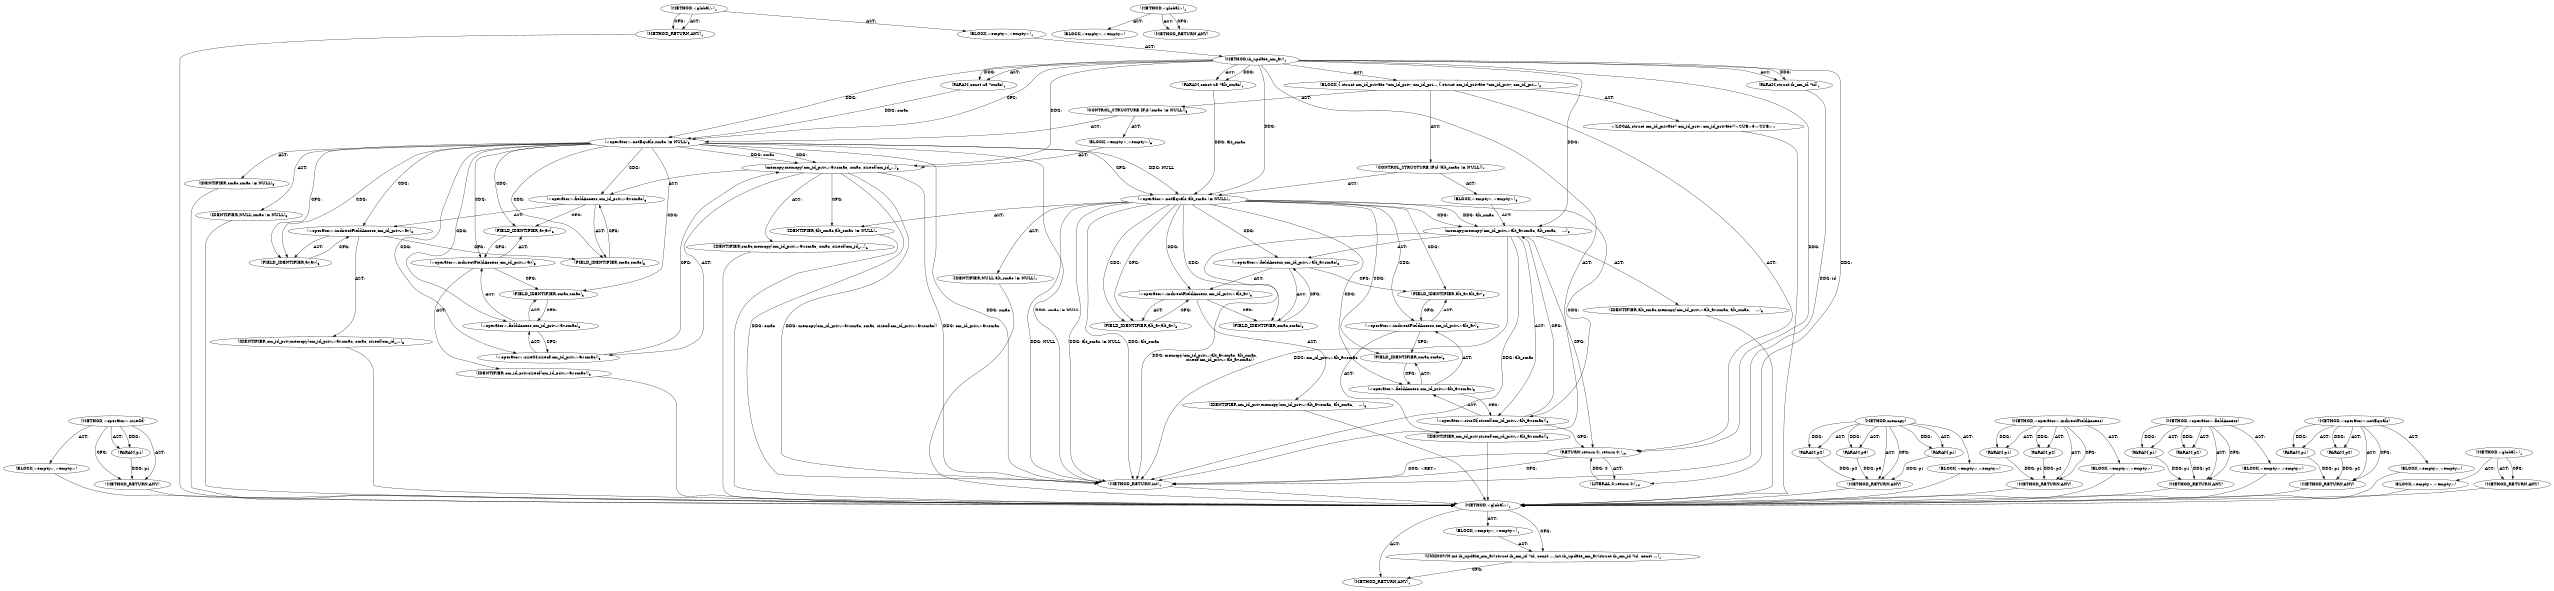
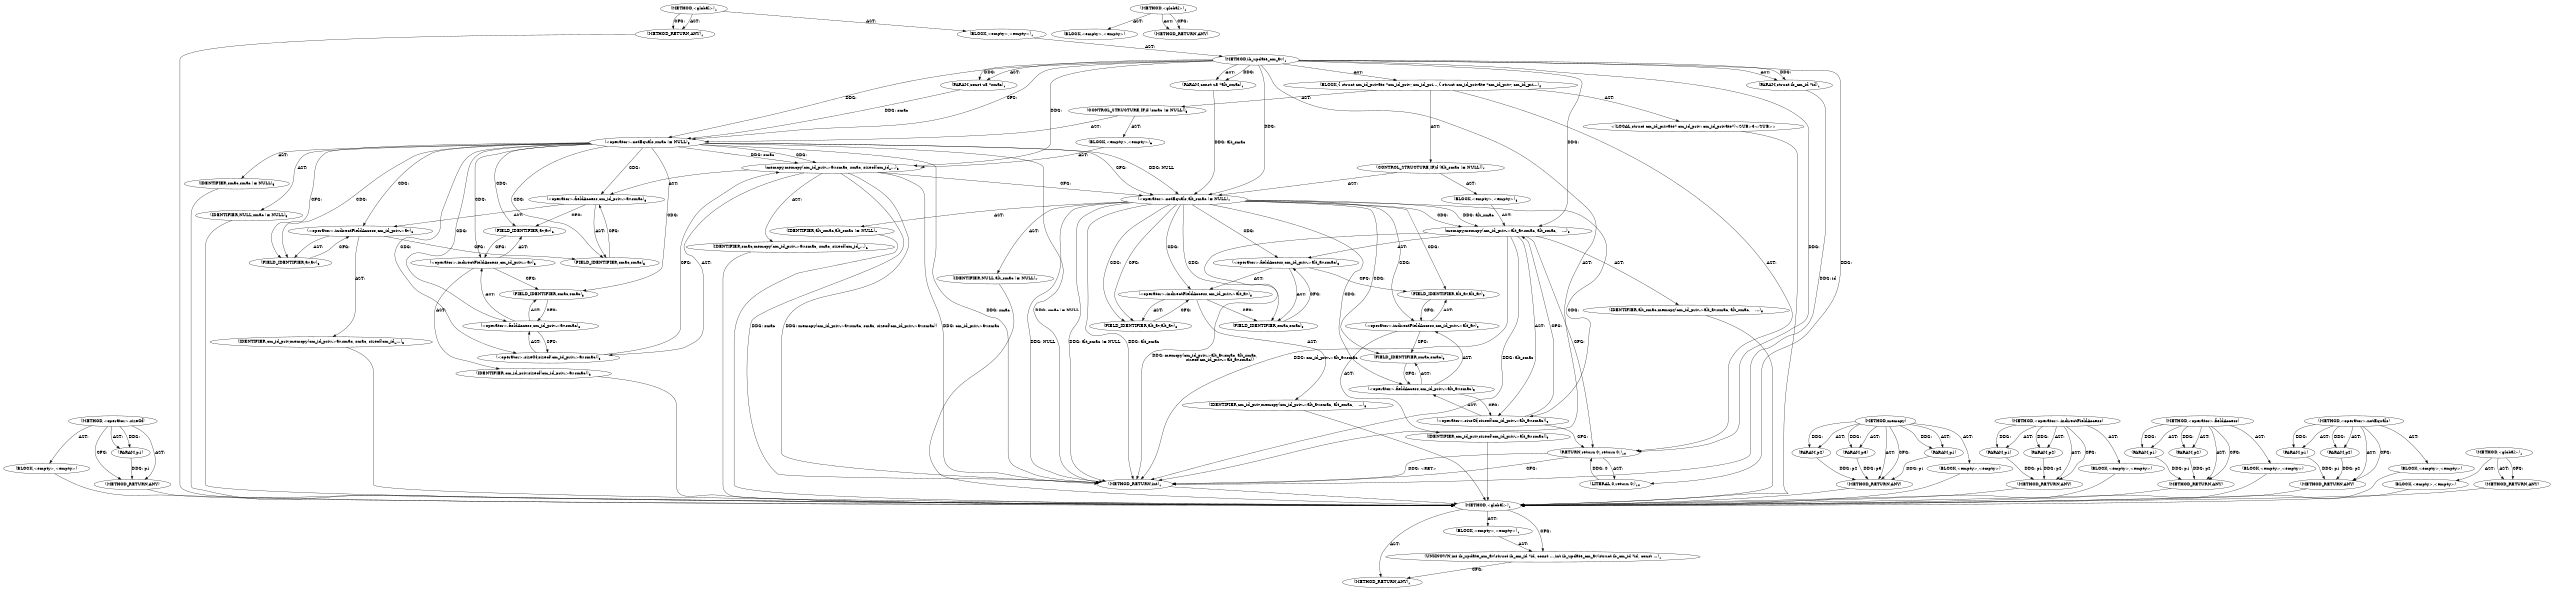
edge "(memcpy,memcpy(cm_id_priv->av.smac, smac, sizeof(cm_id_...)" -> "(IDENTIFIER,alt_smac,alt_smac != NULL)": now "(memcpy,memcpy(cm_id_priv->av.smac, smac, sizeof(cm_id_...)" -> "(<operator>.notEquals,alt_smac != NULL)"
